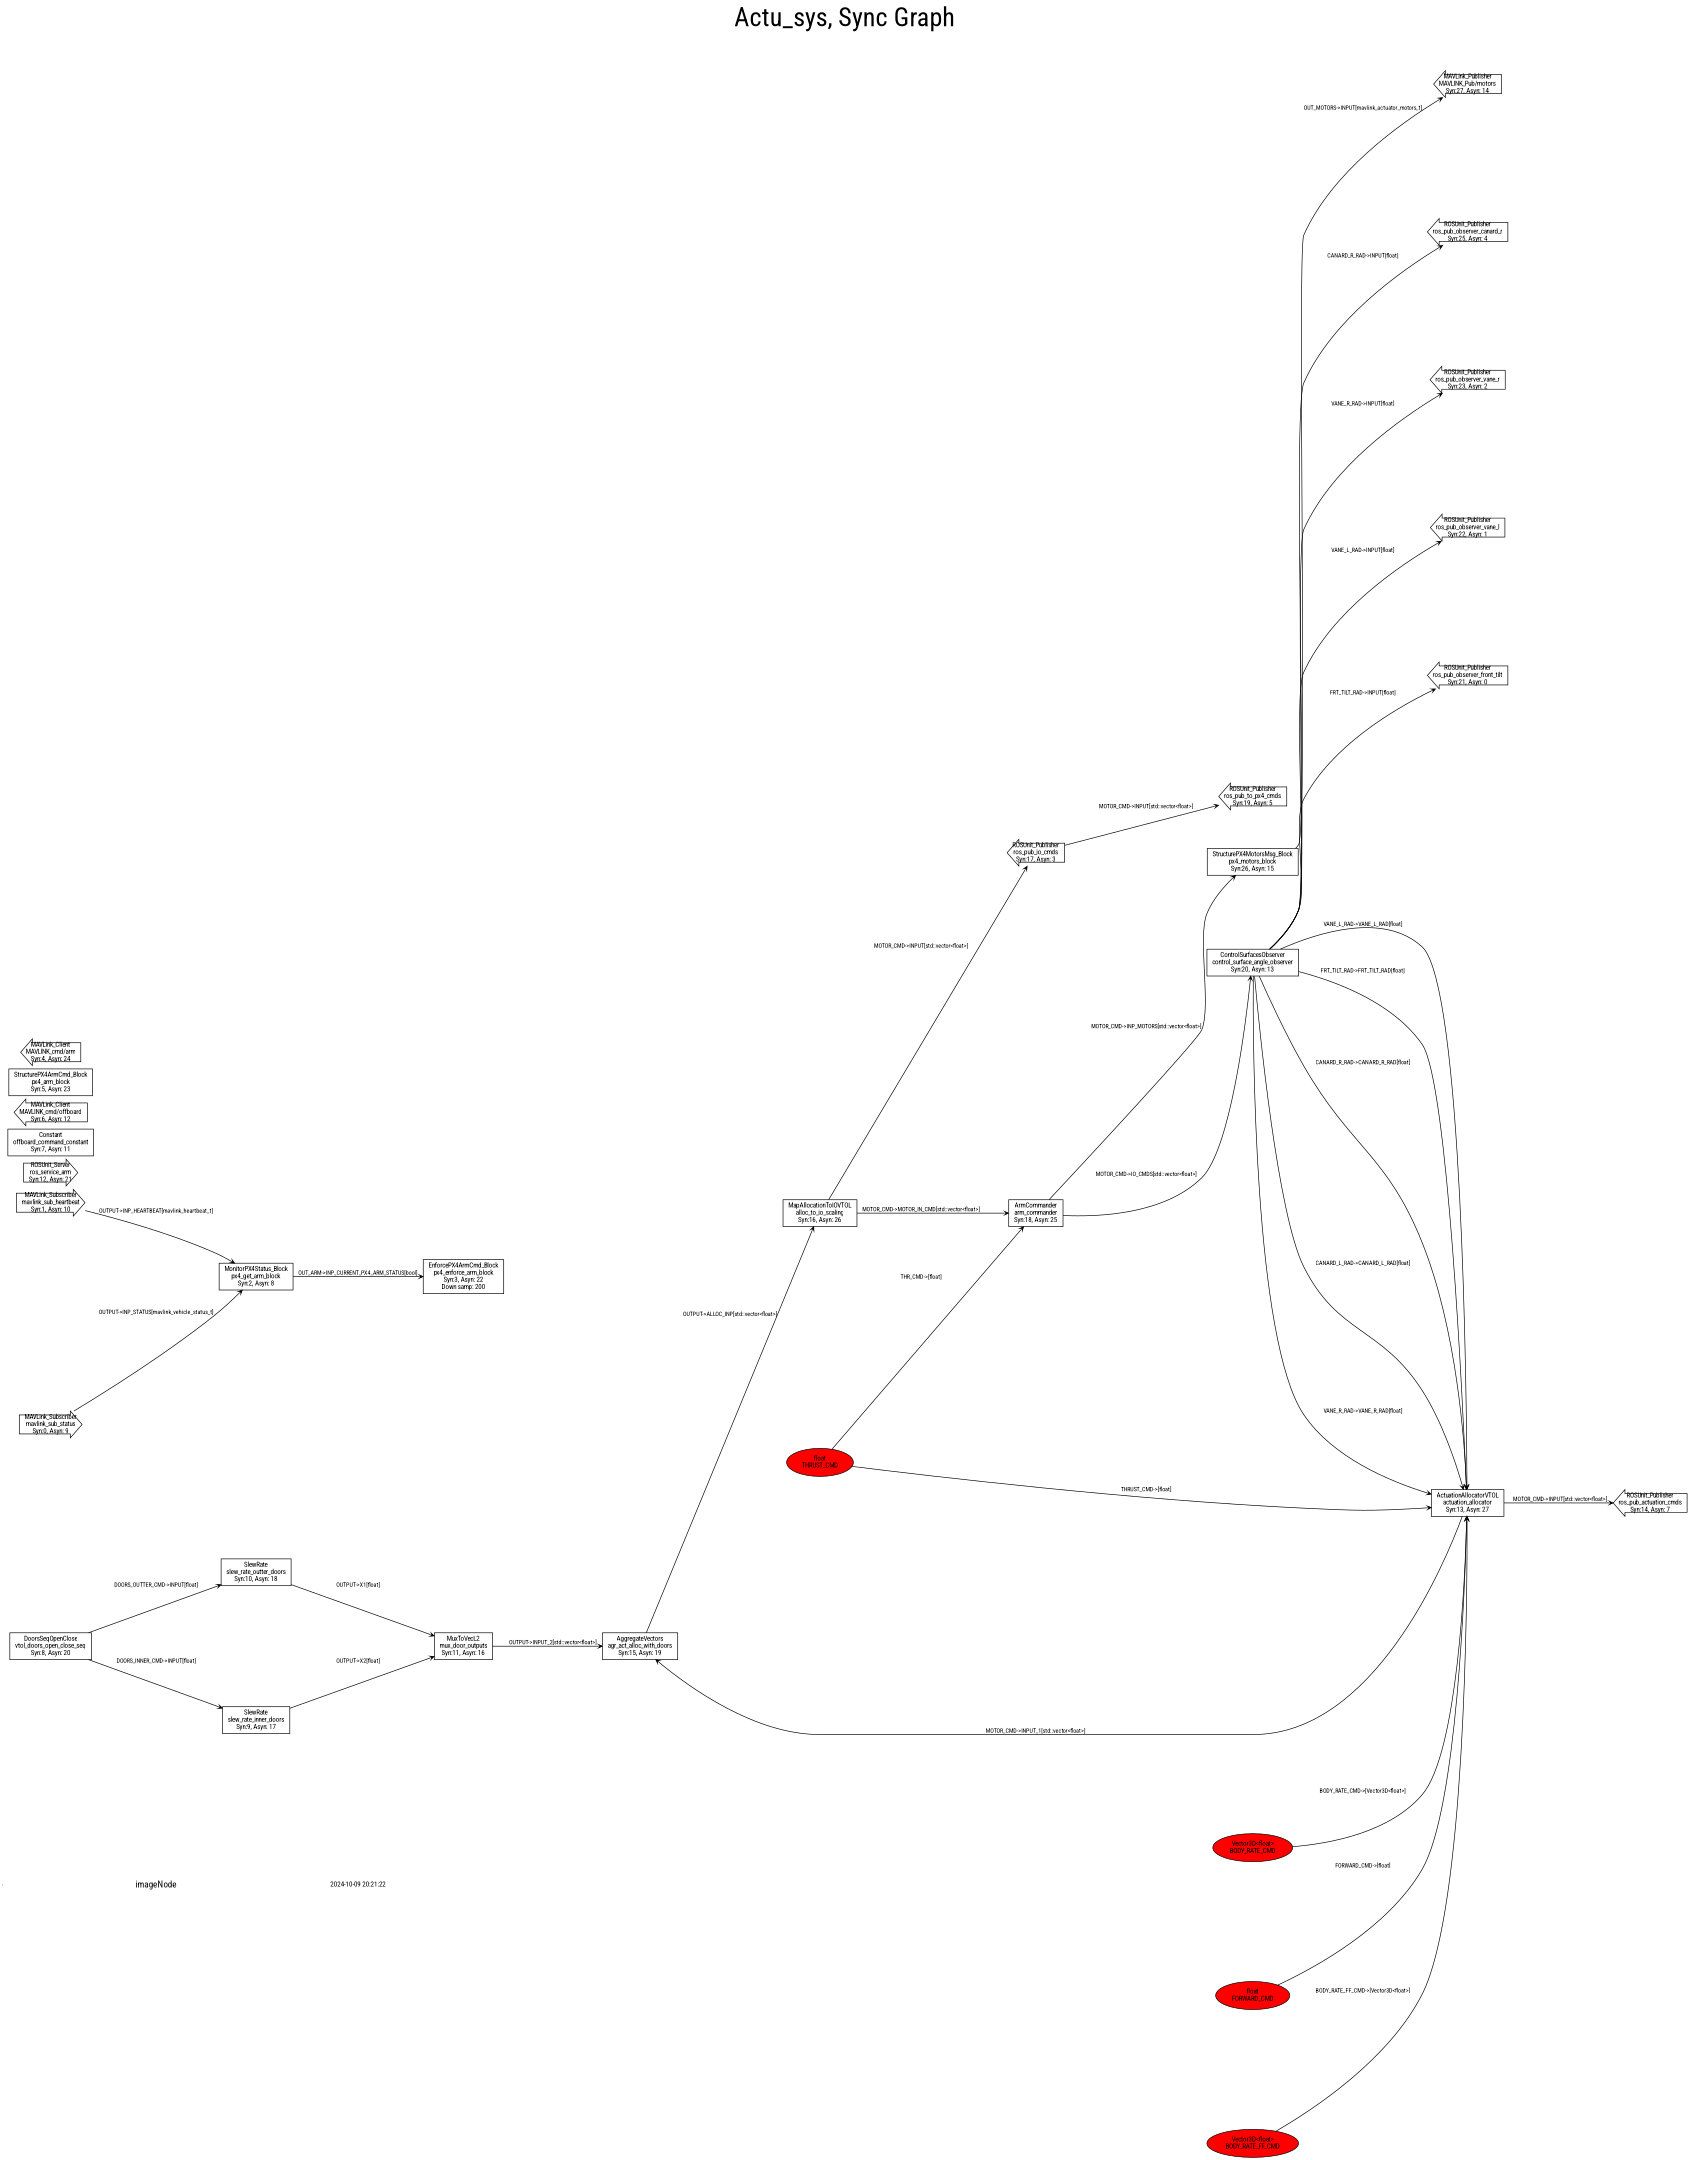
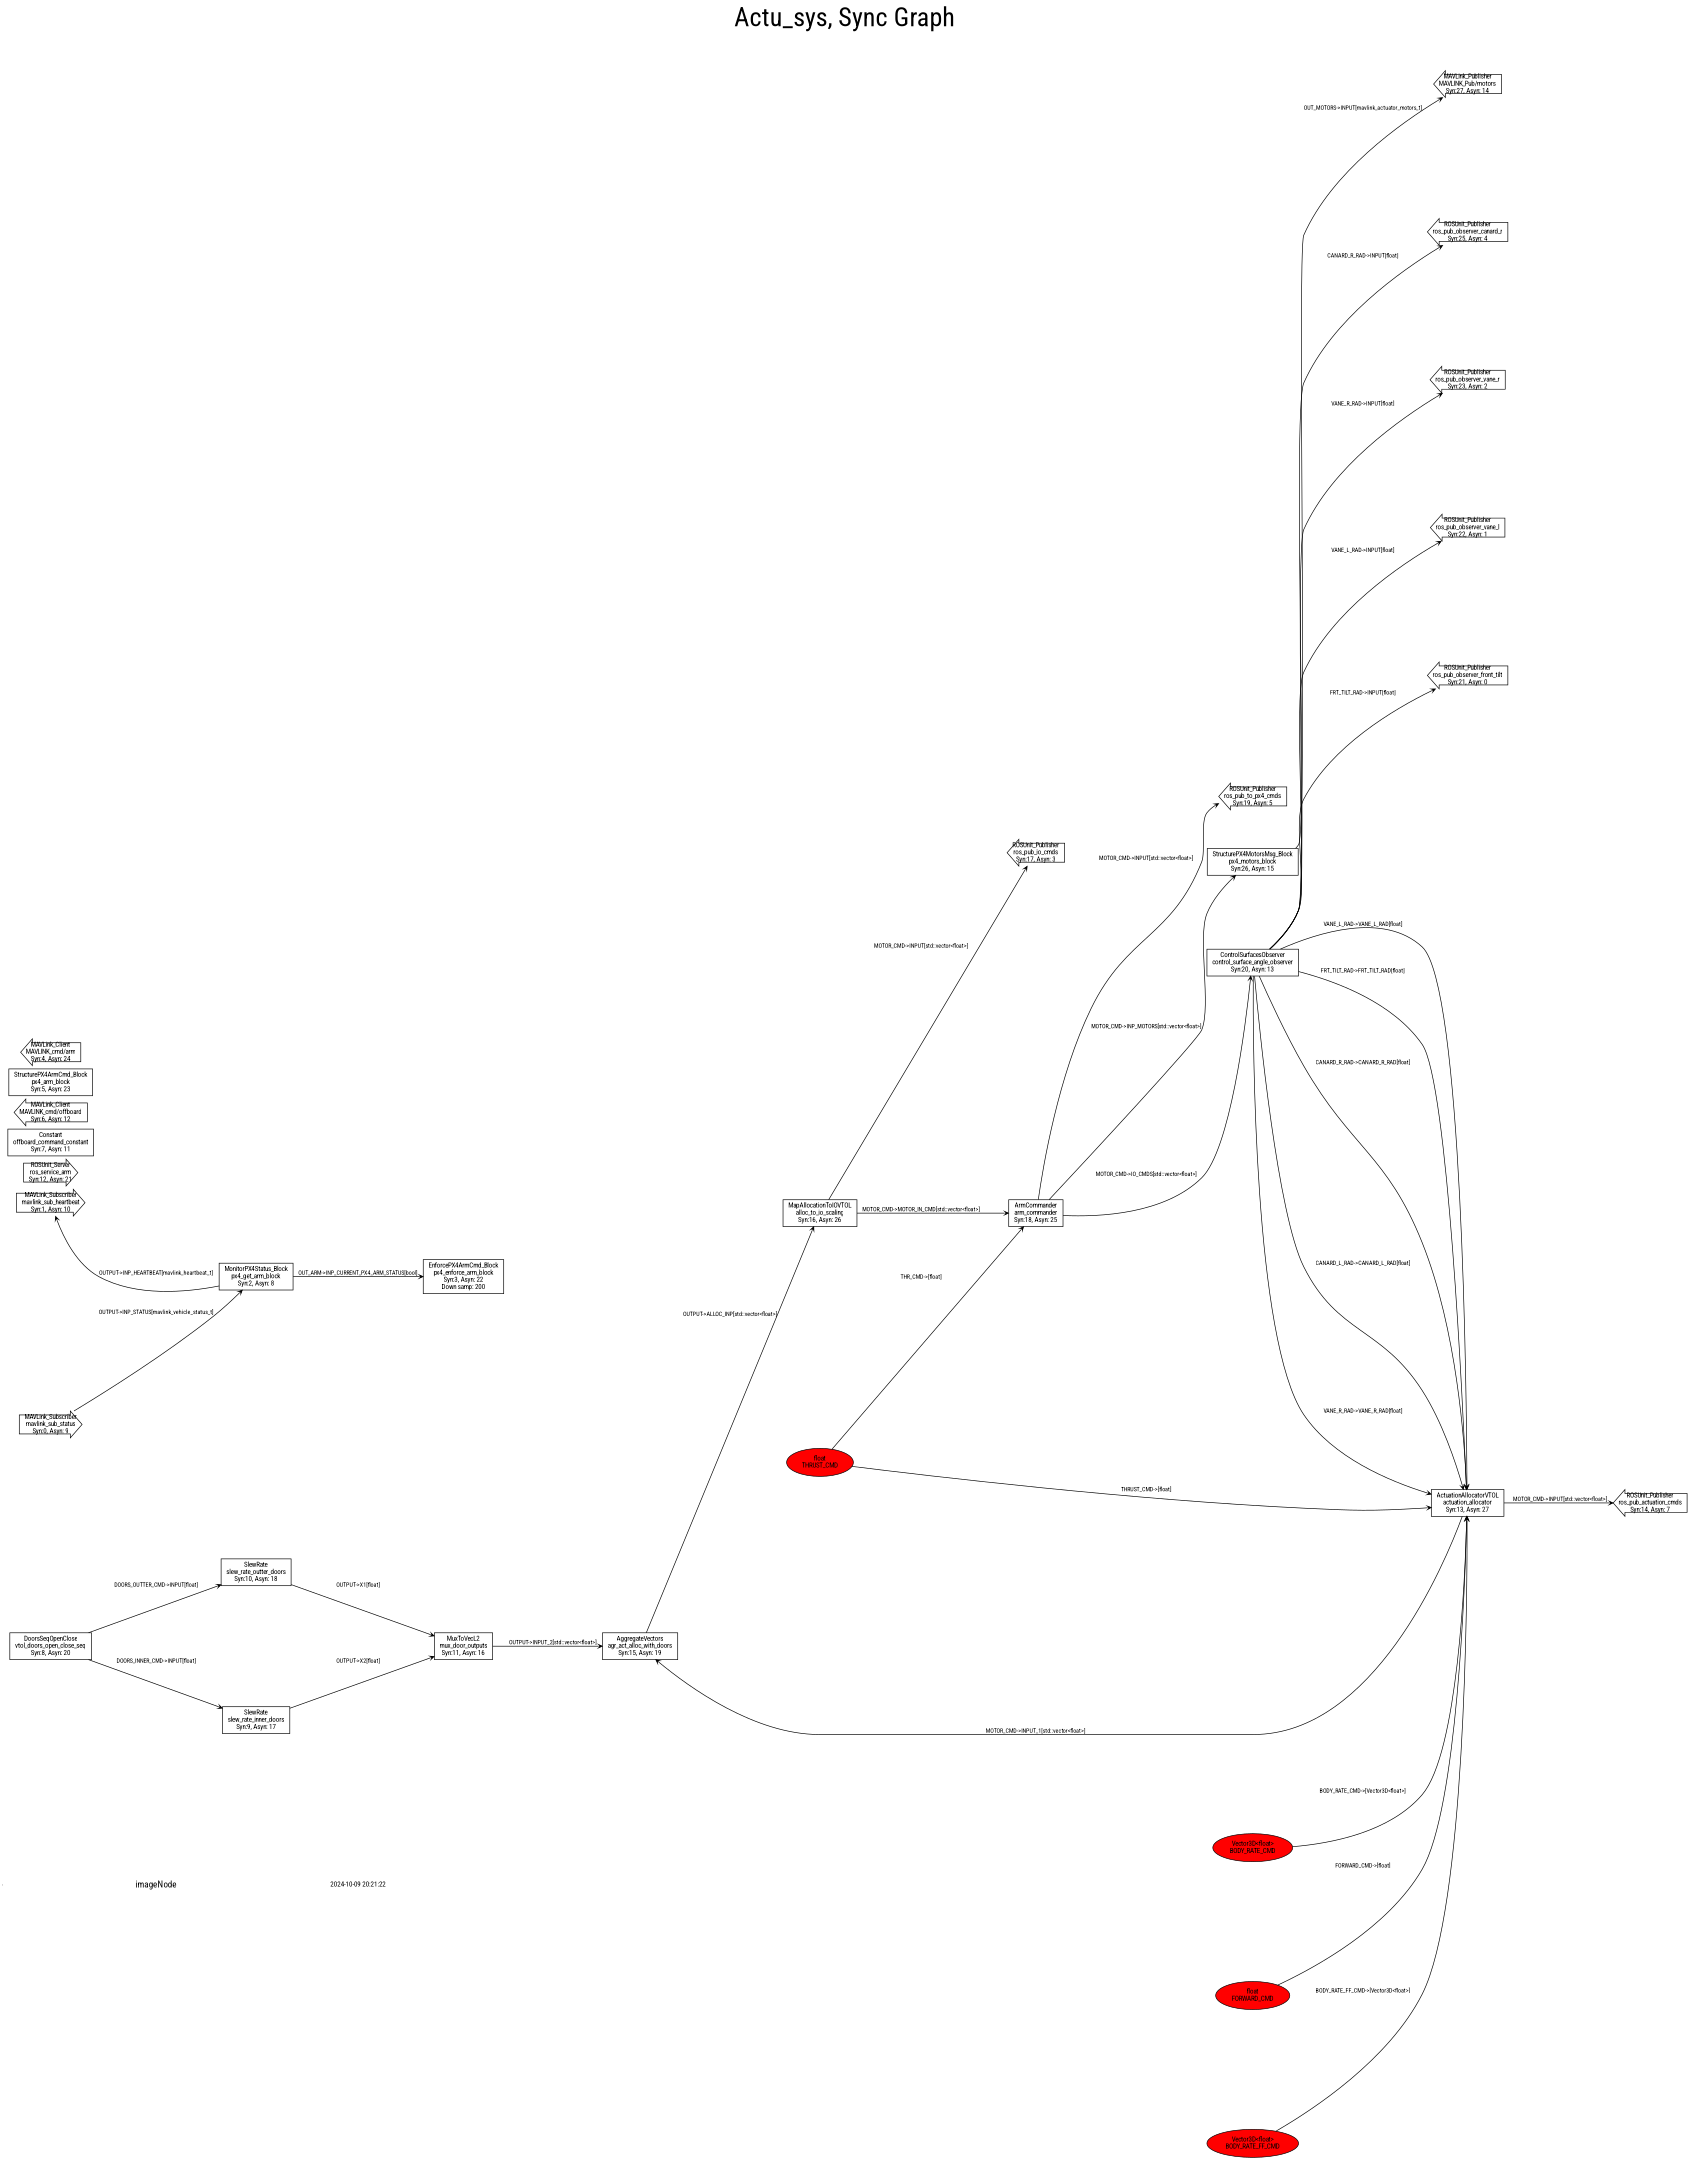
edge "ROSUnit_Publisher ros_pub_io_cmds Syn:17, Asyn: 3" -> "ROSUnit_Publisher ros_pub_to_px4_cmds Syn:19, Asyn: 5": now "ArmCommander arm_commander Syn:18, Asyn: 25" -> "ROSUnit_Publisher ros_pub_to_px4_cmds Syn:19, Asyn: 5"
edge "MAVLink_Subscriber mavlink_sub_heartbeat Syn:1, Asyn: 10" -> "MonitorPX4Status_Block px4_get_arm_block Syn:2, Asyn: 8": reversed
